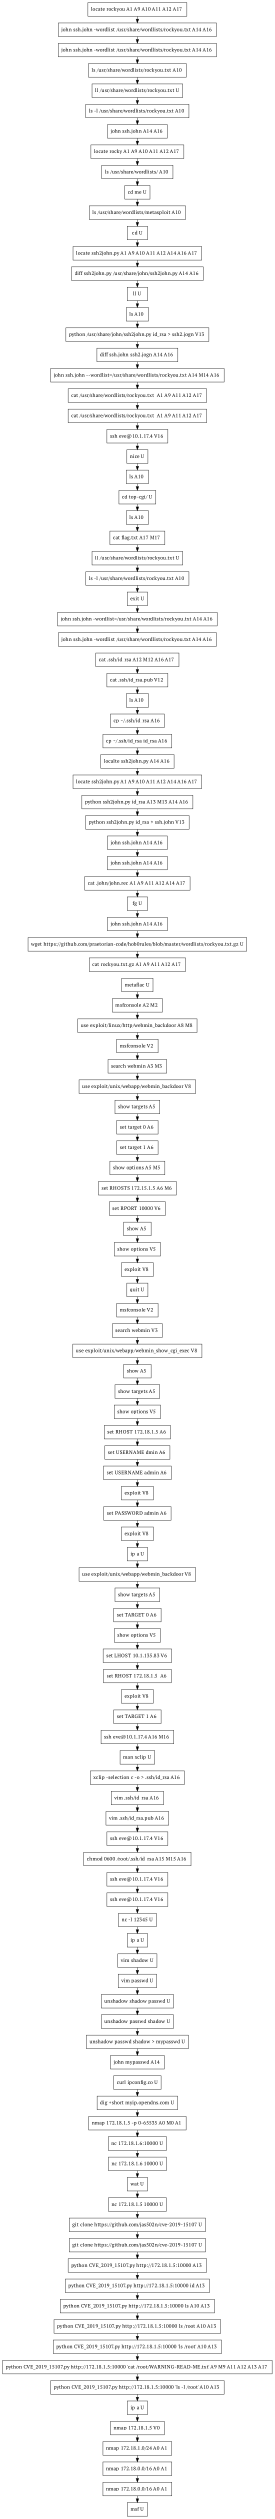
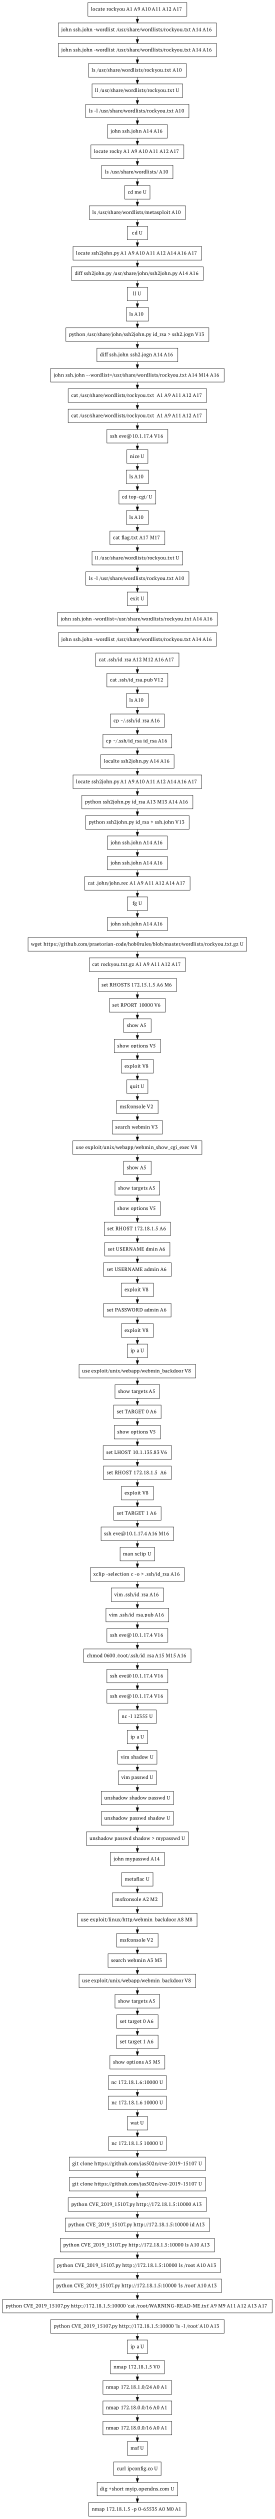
edge "show options A5 M5" -> "set RHOSTS 172.15.1.5 A6 M6": removed
node "nc -l 12345 U": label "nc -l 12345 U" -> "nc -l 12355 U"
edge "nmap 172.18.1.5 -p 0-65535 A0 M0 A1" -> "nc 172.18.1.6:10000 U": removed
